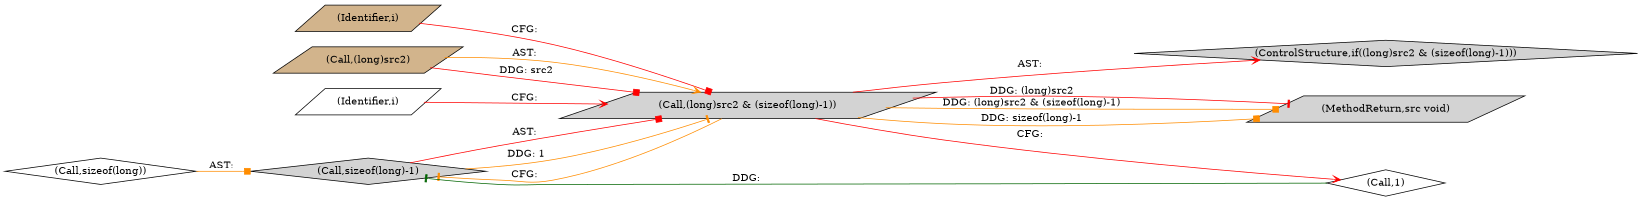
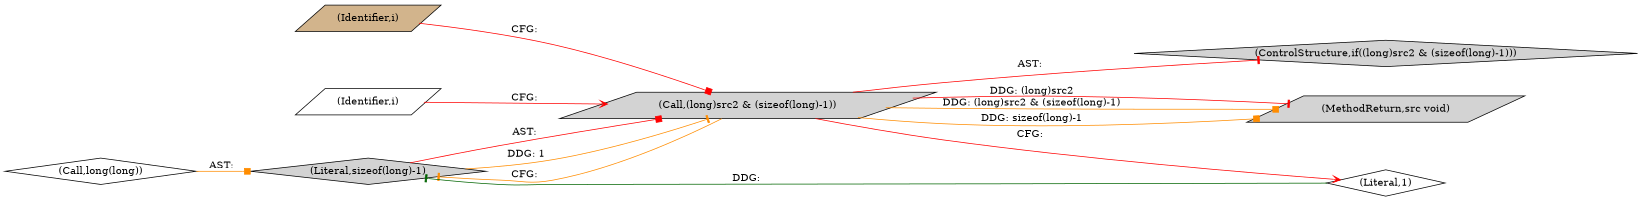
node "(Call,(long)src2)": removed
edge "(Call,(long)src2 & (sizeof(long)-1))" -> "(ControlStructure,if((long)src2 & (sizeof(long)-1)))": arrowhead vee -> tee
node "(Call,sizeof(long))": label "(Call,sizeof(long))" -> "(Call,long(long))"
node "(Call,sizeof(long)-1)": label "(Call,sizeof(long)-1)" -> "(Literal,sizeof(long)-1)"
node "(Call,1)": label "(Call,1)" -> "(Literal,1)"
